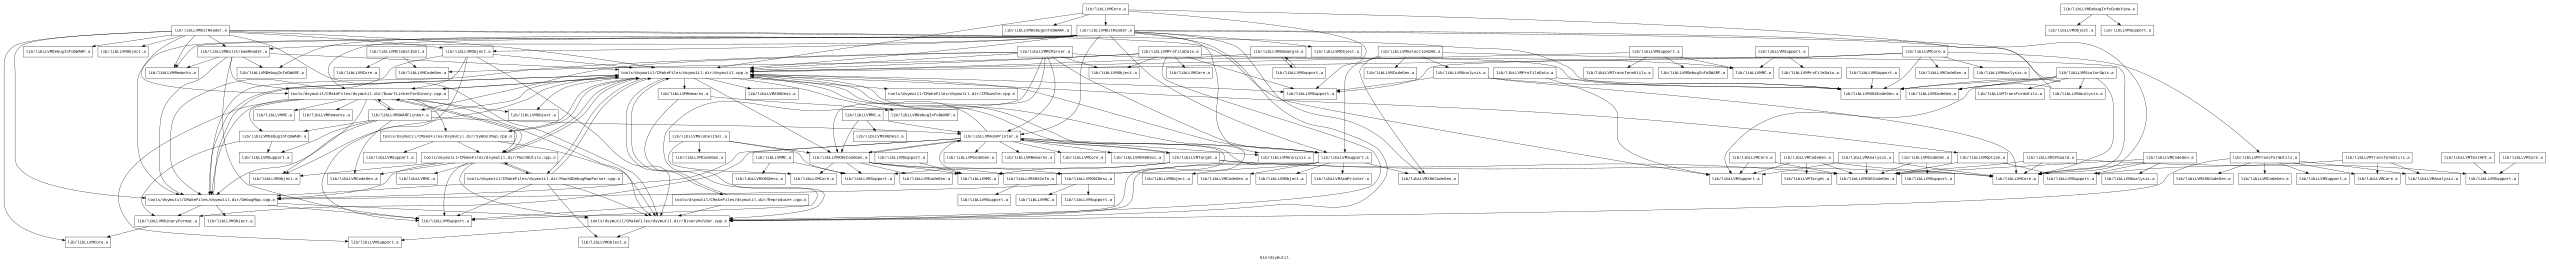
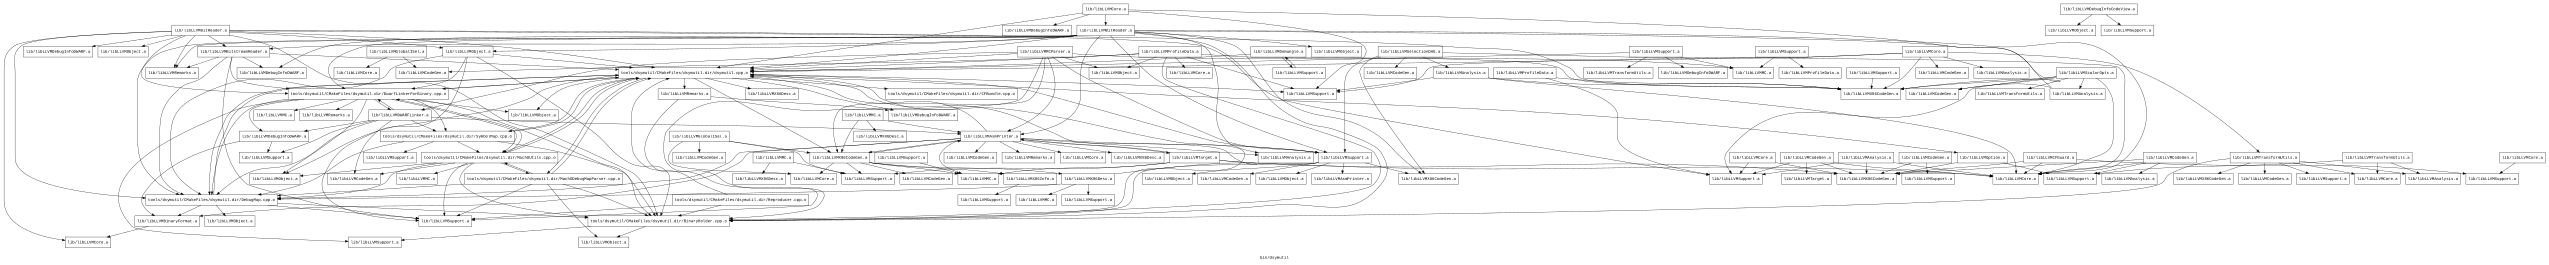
edge "lib/libLLVMMCParser.a" -> "tools/dsymutil/CMakeFiles/dsymutil.dir/DebugMap.cpp.o": now "tools/dsymutil/CMakeFiles/dsymutil.dir/SymbolMap.cpp.o" -> "tools/dsymutil/CMakeFiles/dsymutil.dir/DebugMap.cpp.o"
edge "lib/libLLVMDWARFLinker.a" -> "tools/dsymutil/CMakeFiles/dsymutil.dir/dsymutil.cpp.o": now "lib/libLLVMDWARFLinker.a" -> "tools/dsymutil/CMakeFiles/dsymutil.dir/SymbolMap.cpp.o"
edge "tools/dsymutil/CMakeFiles/dsymutil.dir/dsymutil.cpp.o" -> "lib/libLLVMX86Info.a": removed
edge "tools/dsymutil/CMakeFiles/dsymutil.dir/dsymutil.cpp.o" -> "tools/dsymutil/CMakeFiles/dsymutil.dir/Reproducer.cpp.o": removed
node "lib/libLLVMTextAPI.a": removed
